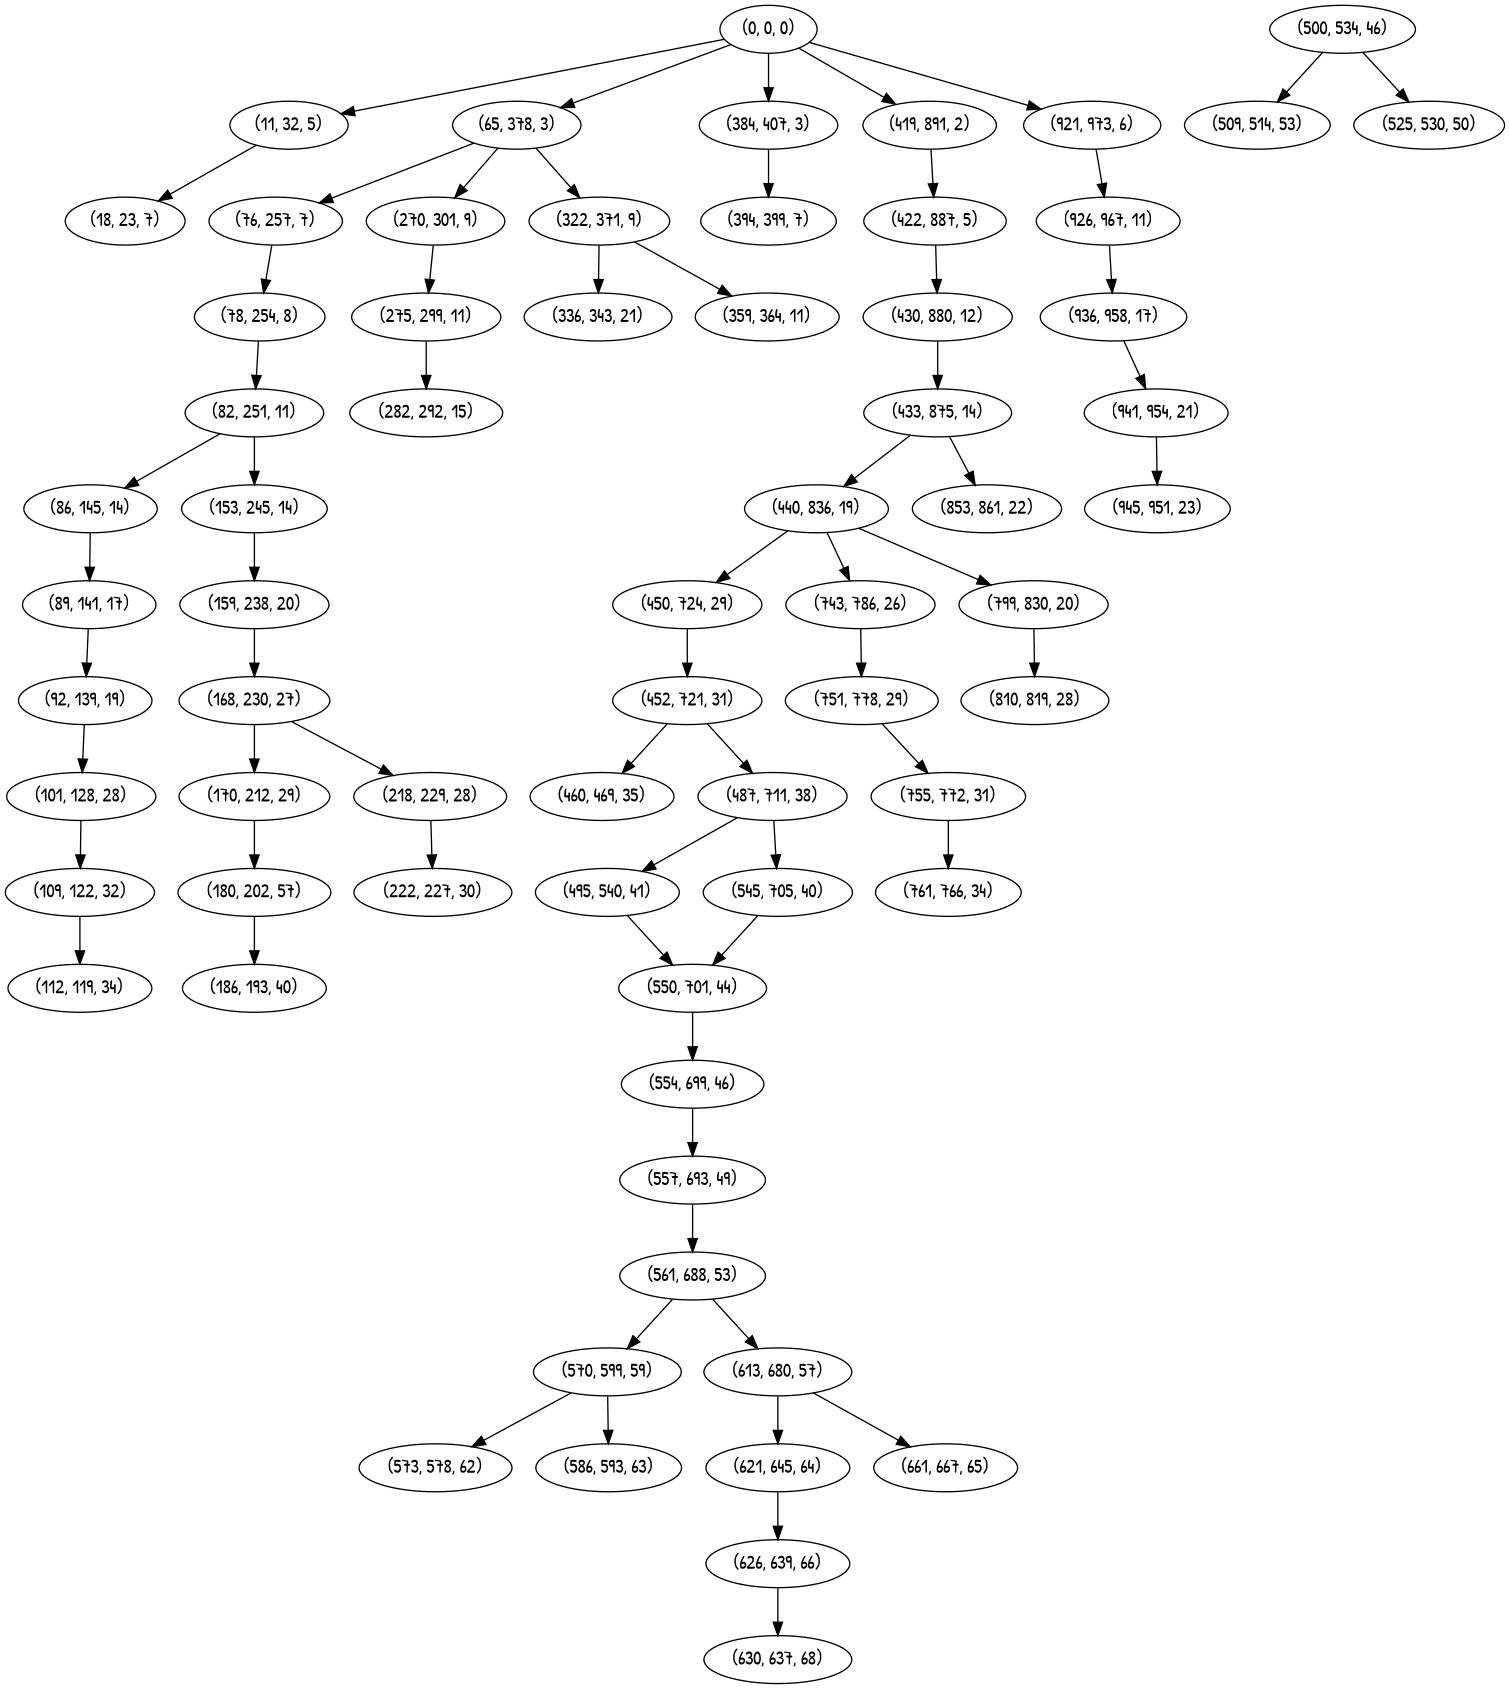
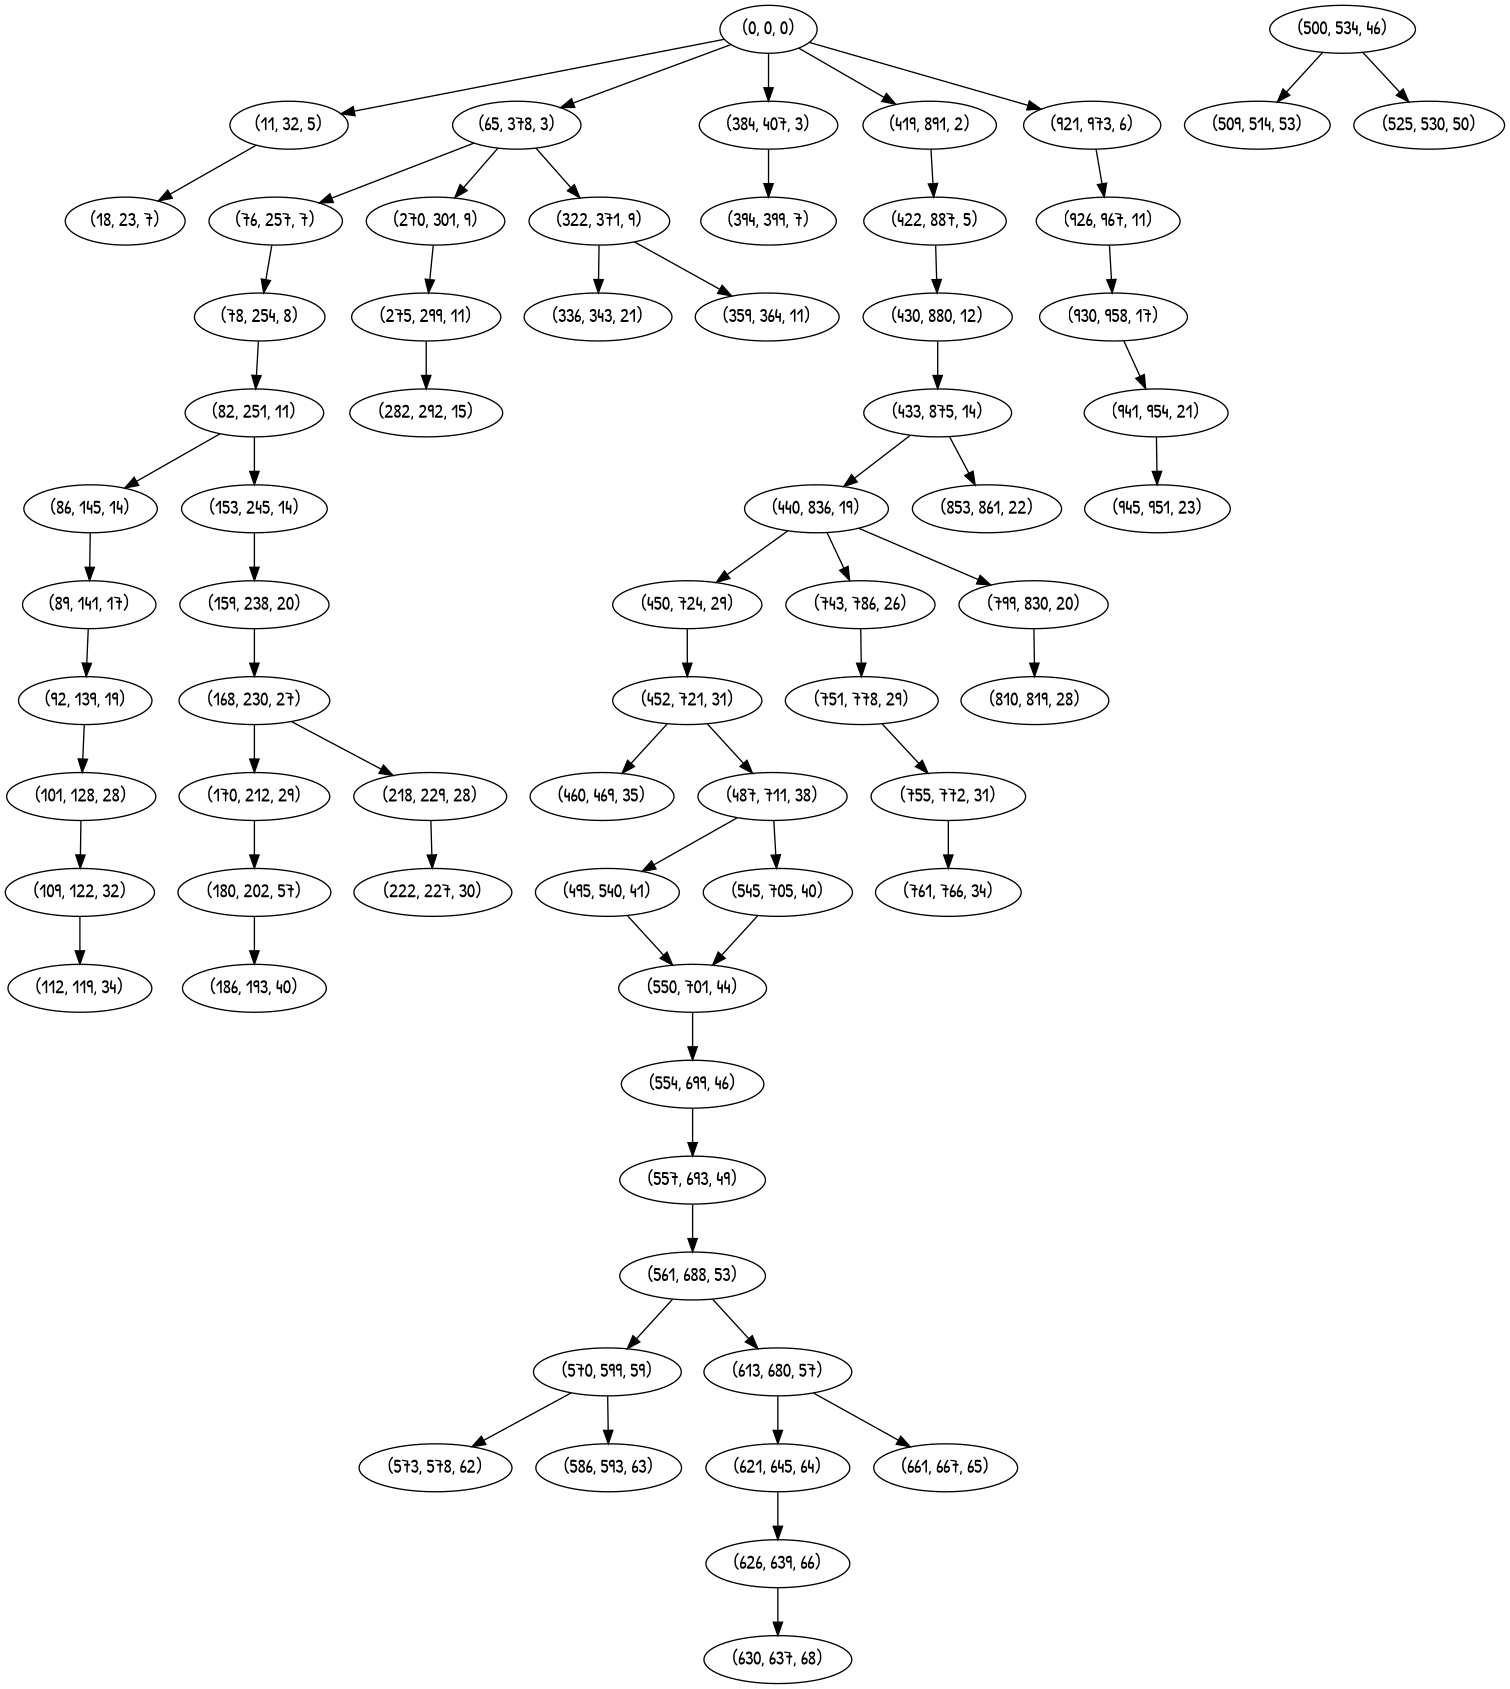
node "(936, 958, 17)": label "(936, 958, 17)" -> "(930, 958, 17)"
